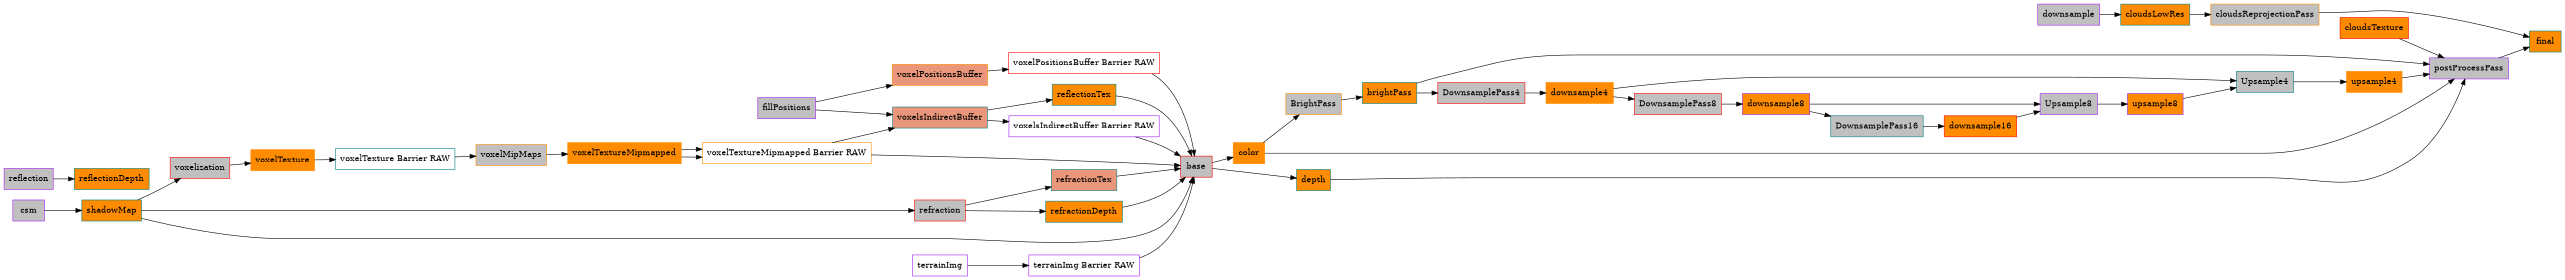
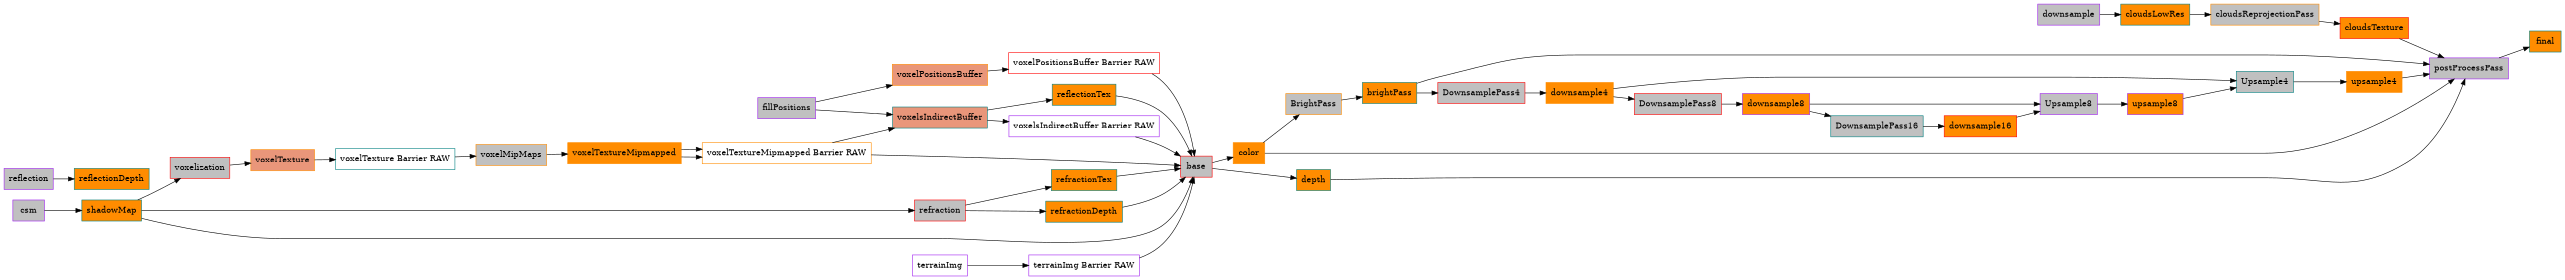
edge "cloudsReprojectionPass" -> "final": now "cloudsReprojectionPass" -> "cloudsTexture"
node "voxelTexture": fillcolor darkorange -> darksalmon
node "refractionTex": fillcolor darksalmon -> darkorange
